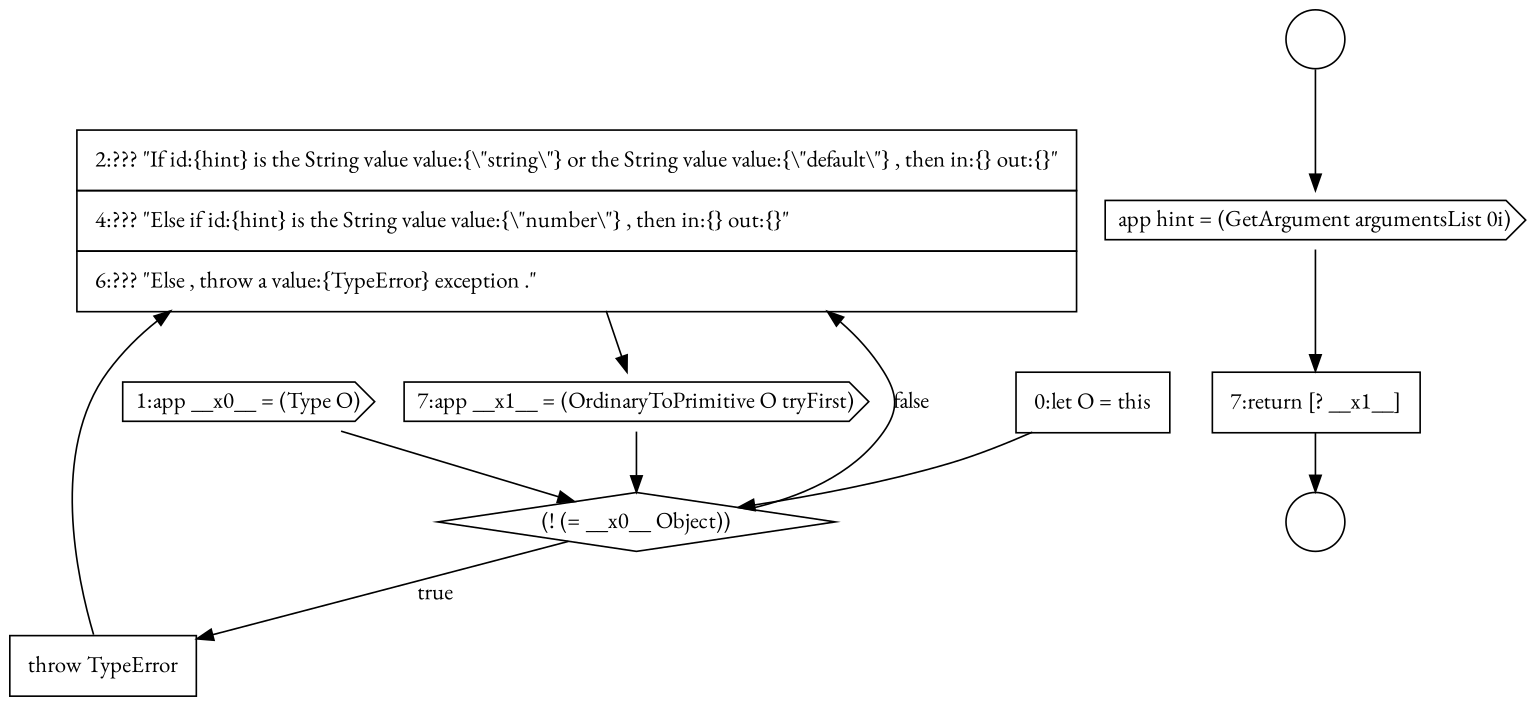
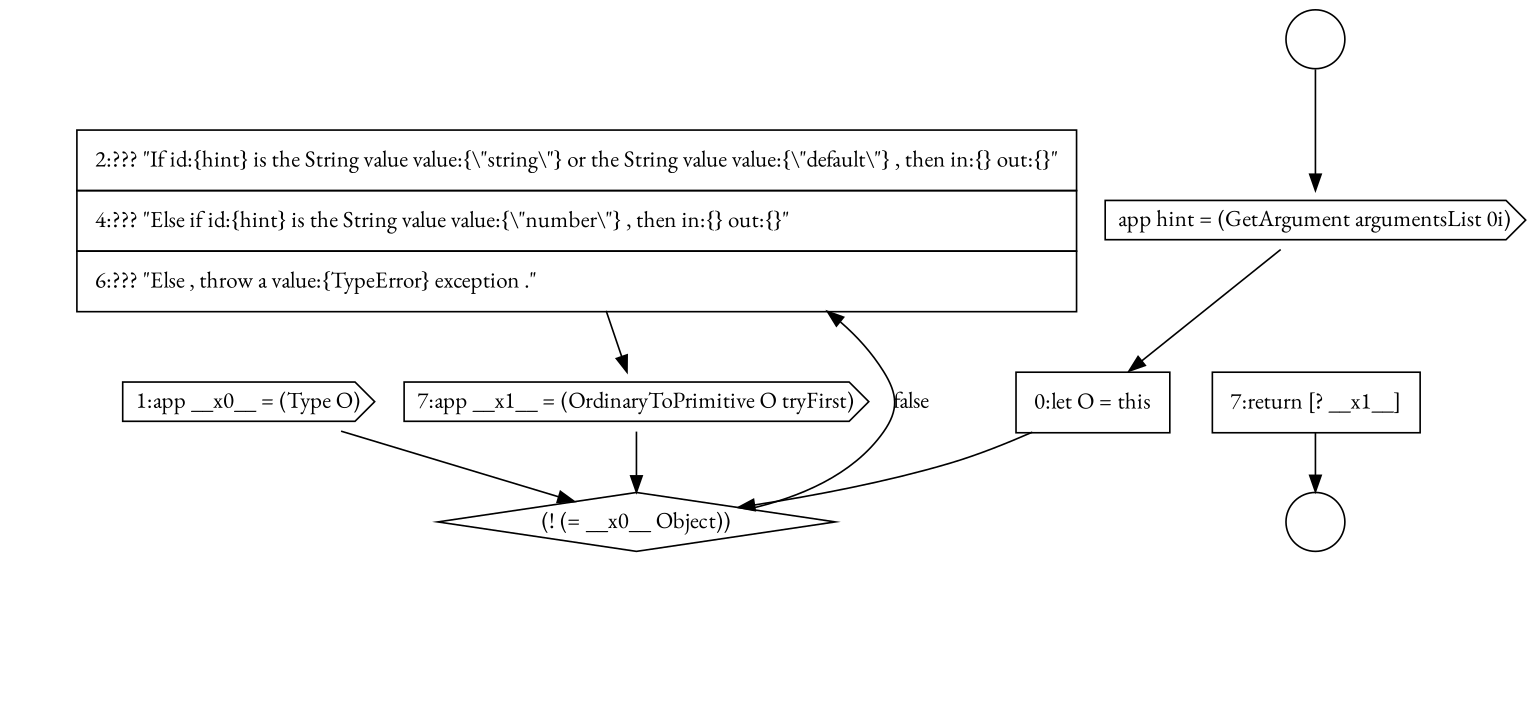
edge "app hint = (GetArgument argumentsList 0i)" -> "7:return [? __x1__]": now "app hint = (GetArgument argumentsList 0i)" -> "0:let O = this"
node "throw TypeError": removed
